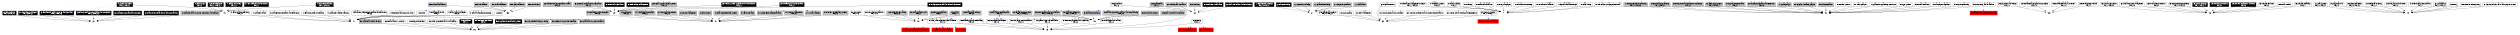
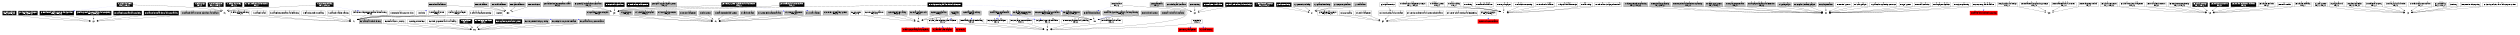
edge "IAS/Digital Forensics" -> "IAS": now "IAS/Digital Forensics" -> "IAS/Security Policy and Governance"
